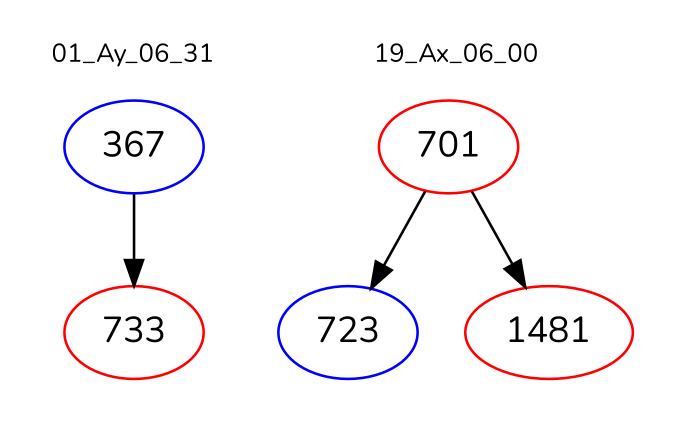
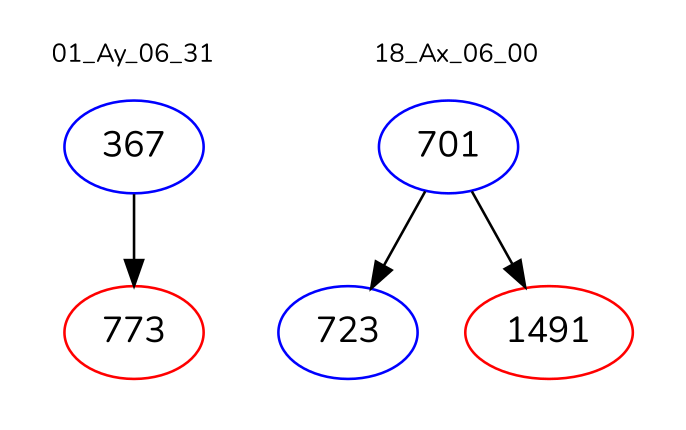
cluster "19_Ax_06_00": label "19_Ax_06_00" -> "18_Ax_06_00"
node "701": color red -> blue
node "733": label "733" -> "773"
node "1481": label "1481" -> "1491"
